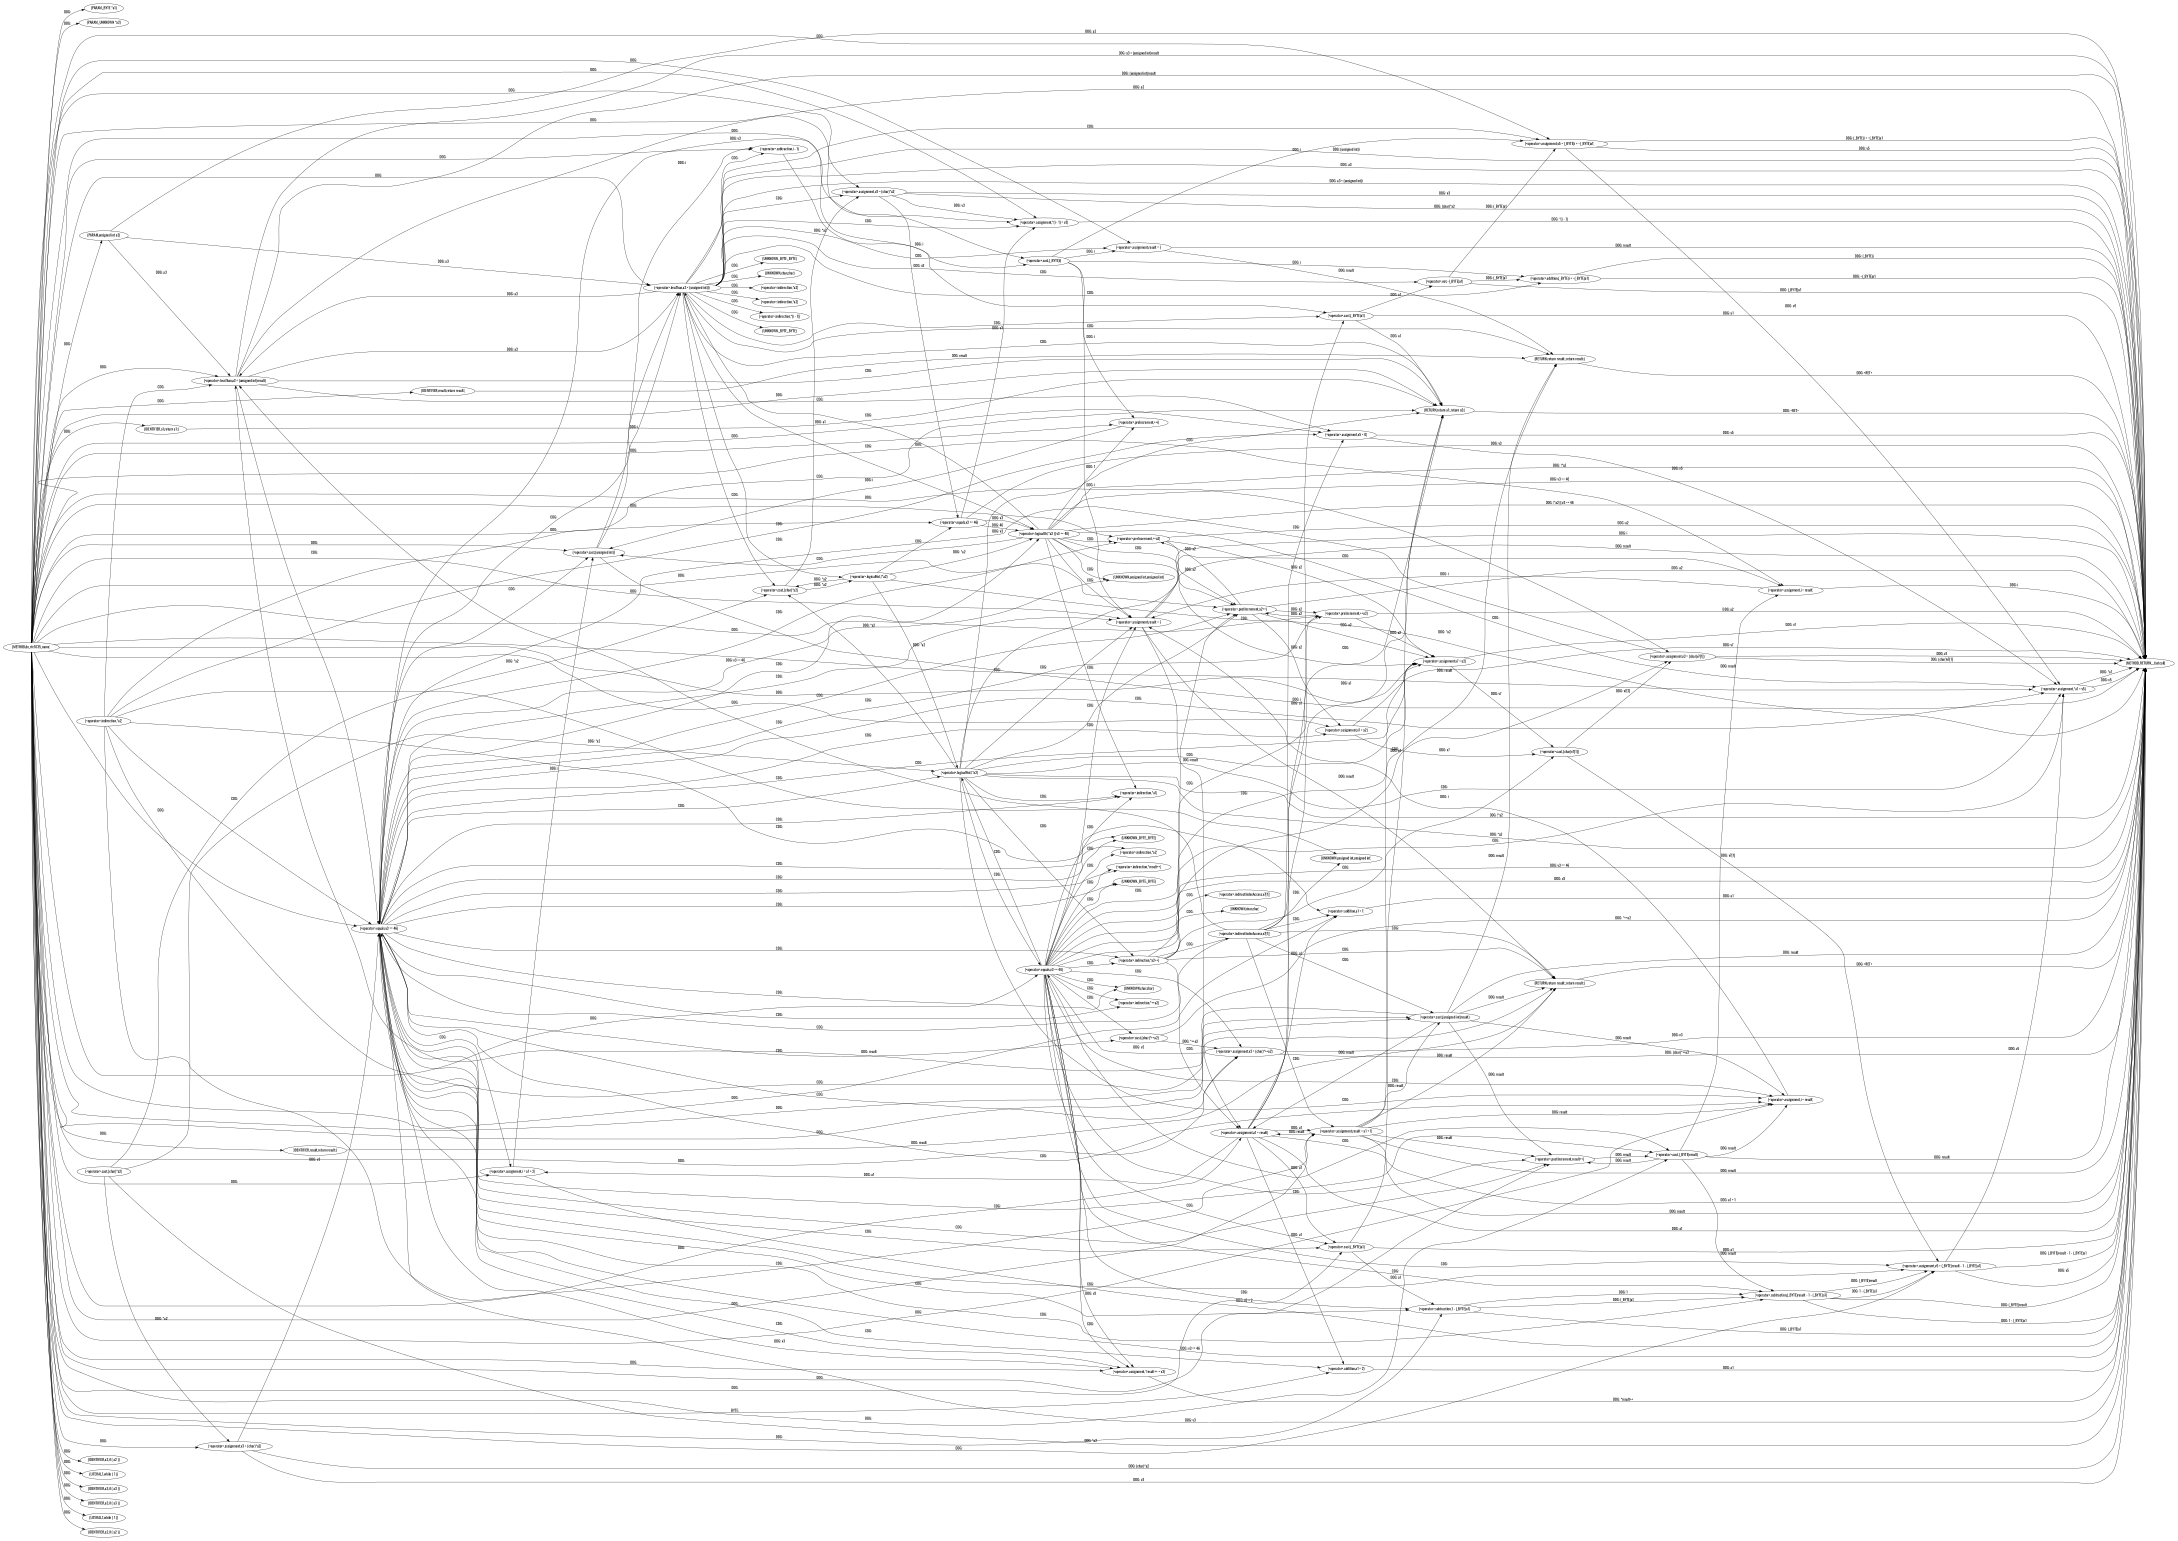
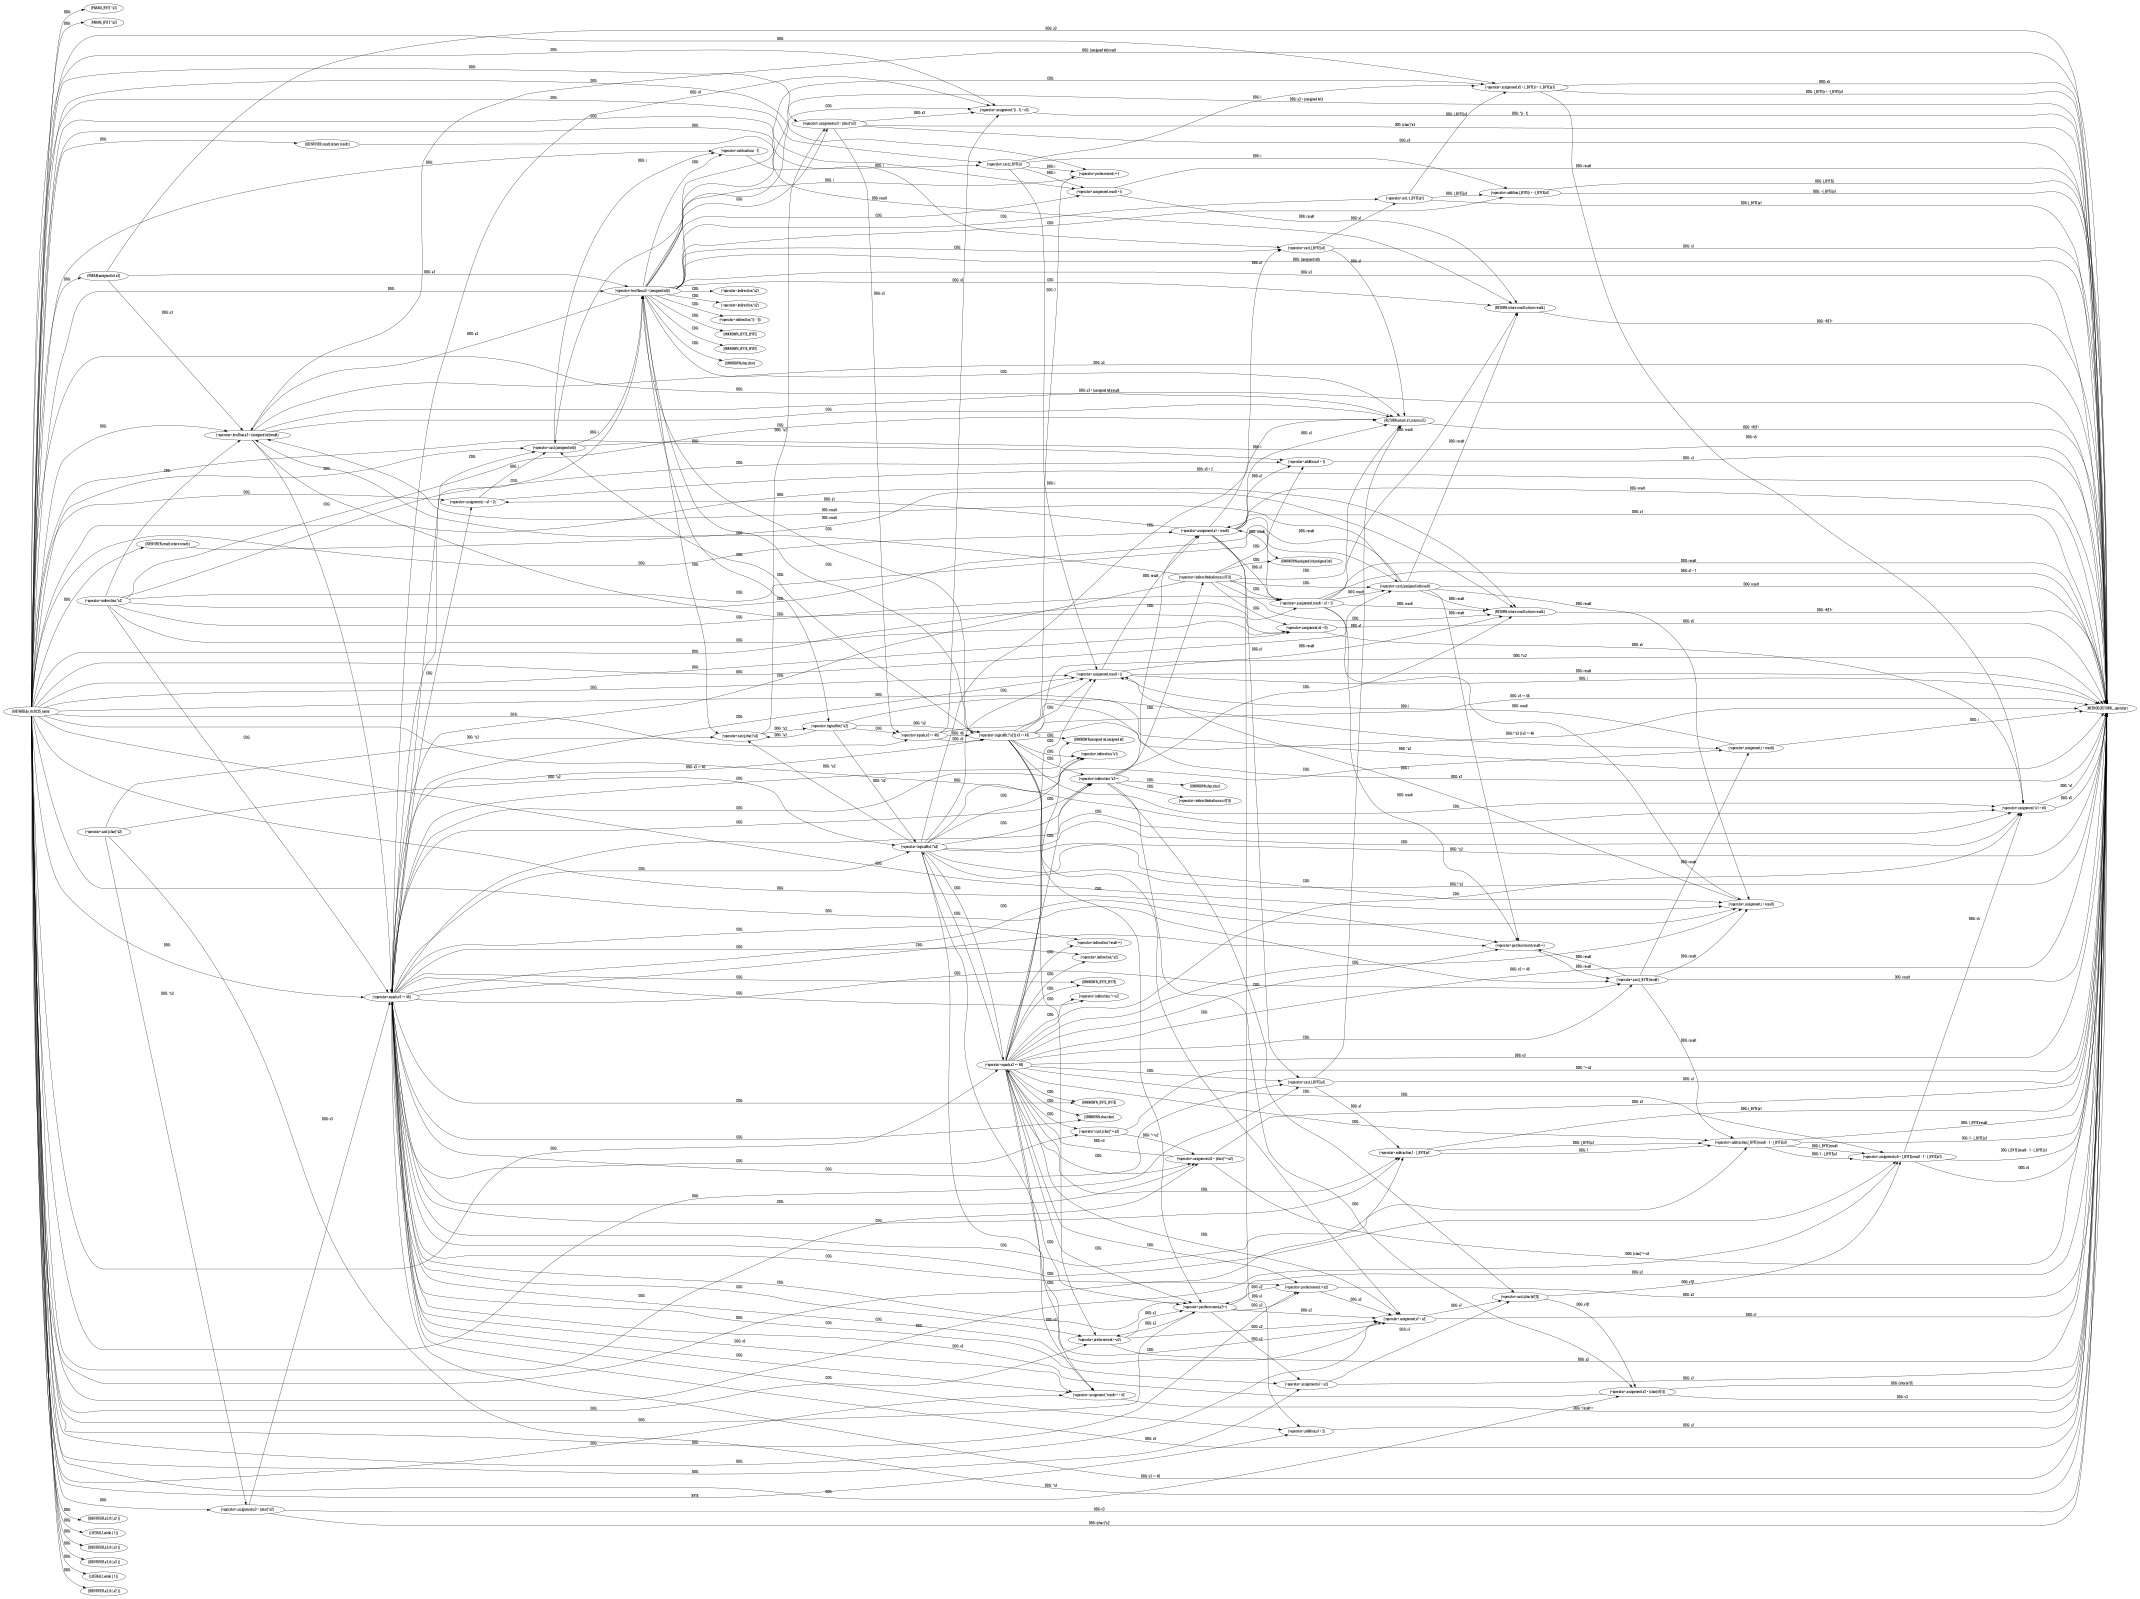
node "(PARAM,_UNKNOWN *a2)": label "(PARAM,_UNKNOWN *a2)" -> "(PARAM,_BYTE *a2)"
edge "(<operator>.lessThan,a3 < (unsigned int)result)" -> "(<operator>.lessThan,a3 < (unsigned int)i)": removed, label "DDG: a3"
node "(IDENTIFIER,a1,return a1;)": removed
node "(METHOD_RETURN,__fastcall)": label "(METHOD_RETURN,__fastcall)" -> "(METHOD_RETURN,__operator)"
edge "(<operator>.logicalOr,!*a2 || v3 == 46)" -> "(<operator>.indirection,*a2++)": added, label "CDG:"
